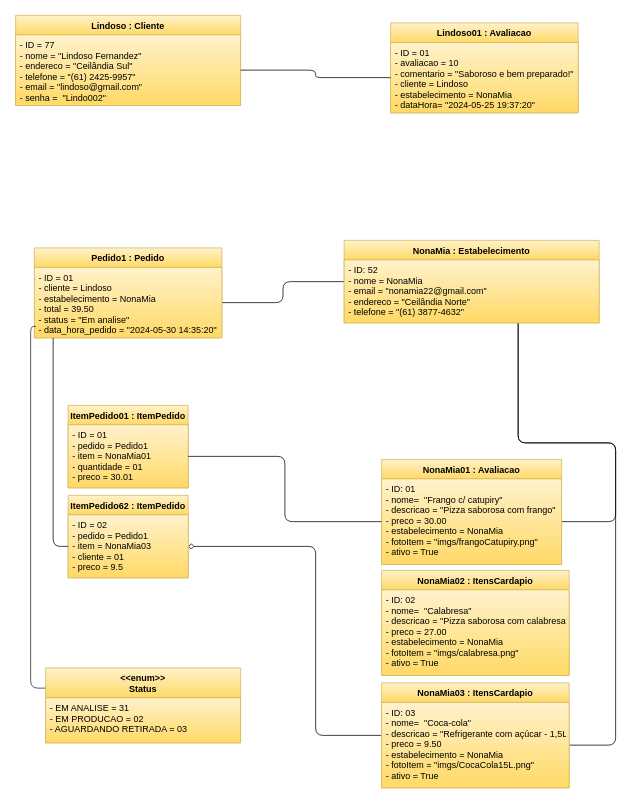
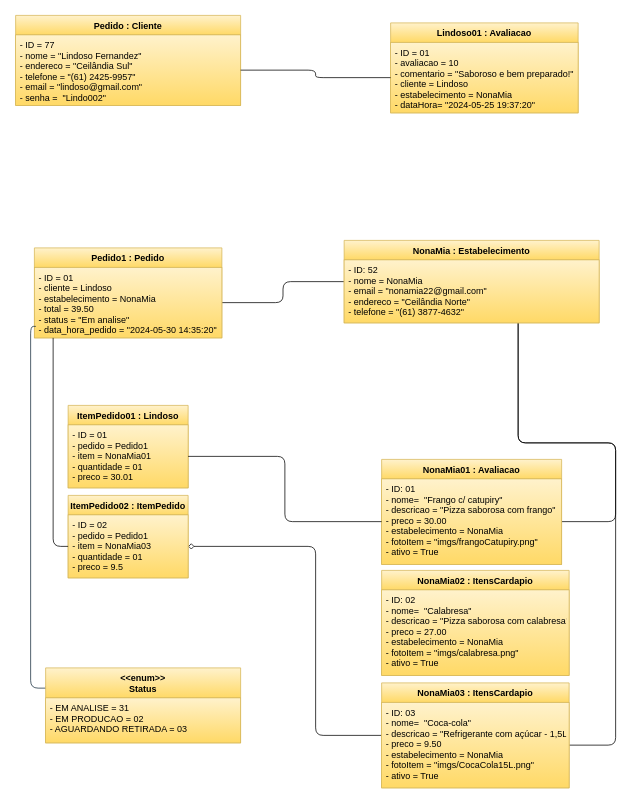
node "Lindoso : Cliente": label "Lindoso : Cliente" -> "Pedido : Cliente"
node "ItemPedido01 : ItemPedido": label "ItemPedido01 : ItemPedido" -> "ItemPedido01 : Lindoso"
node "ItemPedido62 : ItemPedido": label "ItemPedido62 : ItemPedido" -> "ItemPedido02 : ItemPedido"
node "- ID = 02 - pedido = Pedido1 - item = NonaMia03 - cliente = 01 - preco = 9.5": label "- ID = 02 - pedido = Pedido1 - item = NonaMia03 - cliente = 01 - preco = 9.5" -> "- ID = 02 - pedido = Pedido1 - item = NonaMia03 - quantidade = 01 - preco = 9.5"
